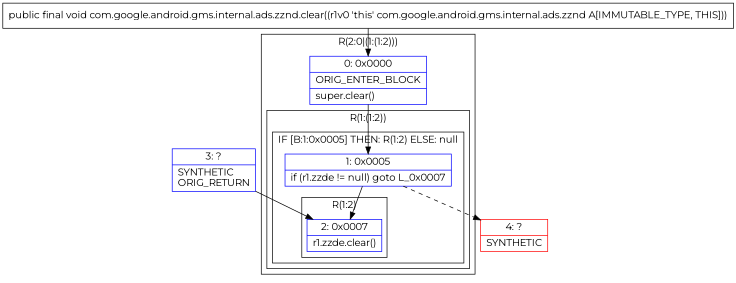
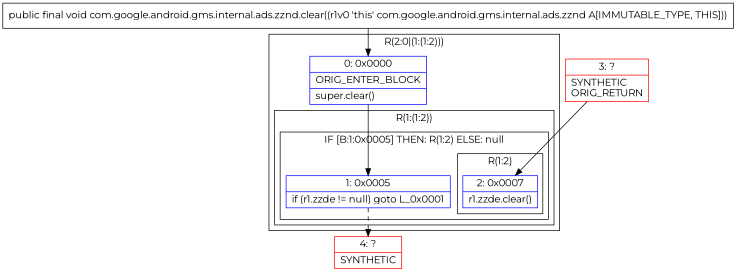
node "3: ?": color blue -> red
node "1: 0x0005": text "if (r1.zzde != null) goto L_0x0007" -> "if (r1.zzde != null) goto L_0x0001"
edge "1: 0x0005" -> "2: 0x0007": removed
